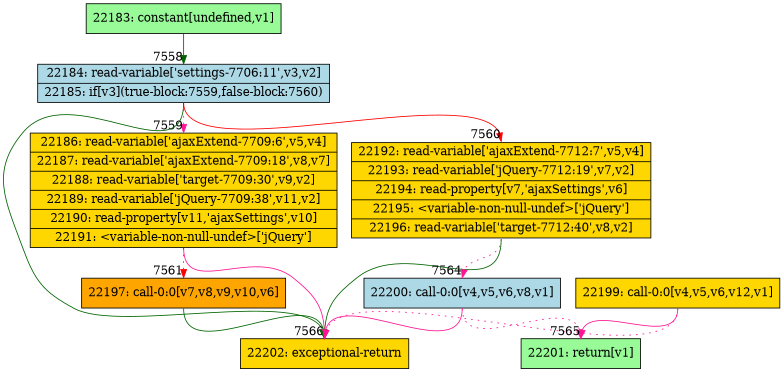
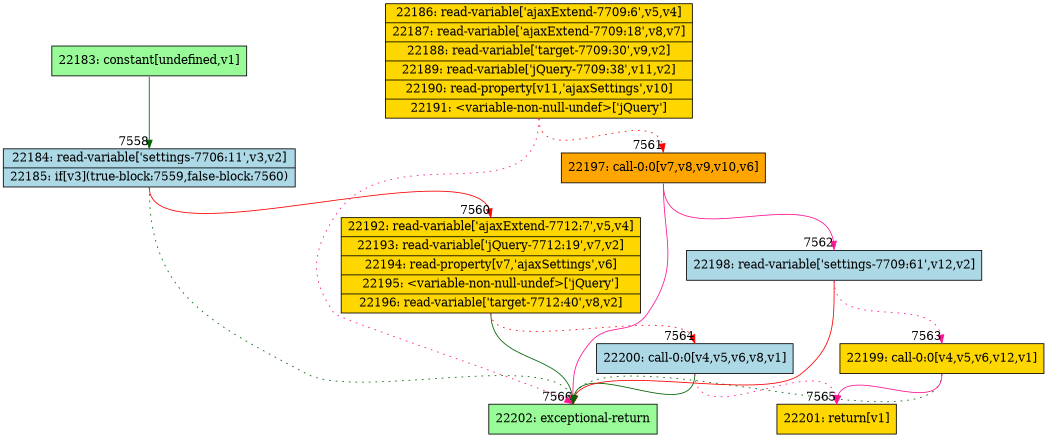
edge "22184: read-variable['settings-7706:11',v3,v2]" -> "22186: read-variable['ajaxExtend-7709:6',v5,v4]": removed
edge "22192: read-variable['ajaxExtend-7712:7',v5,v4]" -> "22200: call-0:0[v4,v5,v6,v8,v1]": color deeppink -> red
edge "22184: read-variable['settings-7706:11',v3,v2]" -> "22202: exceptional-return": style solid -> dotted
node "22198: read-variable['settings-7709:61',v12,v2]": added
edge "22186: read-variable['ajaxExtend-7709:6',v5,v4]" -> "22202: exceptional-return": style solid -> dotted
edge "22199: call-0:0[v4,v5,v6,v12,v1]" -> "22202: exceptional-return": color deeppink -> darkgreen
edge "22197: call-0:0[v7,v8,v9,v10,v6]" -> "22202: exceptional-return": color darkgreen -> deeppink
edge "22200: call-0:0[v4,v5,v6,v8,v1]" -> "22202: exceptional-return": color deeppink -> darkgreen
node "22202: exceptional-return": fillcolor gold -> palegreen
node "22201: return[v1]": fillcolor palegreen -> gold
